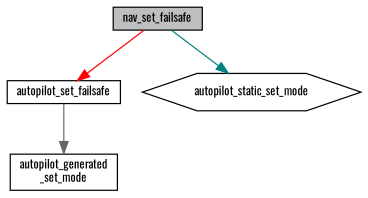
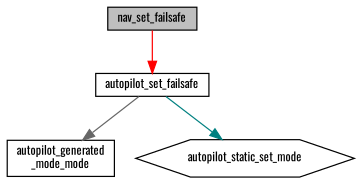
edge "nav_set_failsafe" -> "autopilot_static_set_mode": now "autopilot_set_failsafe" -> "autopilot_static_set_mode"
node "autopilot_generated _set_mode": label "autopilot_generated _set_mode" -> "autopilot_generated _mode_mode"
